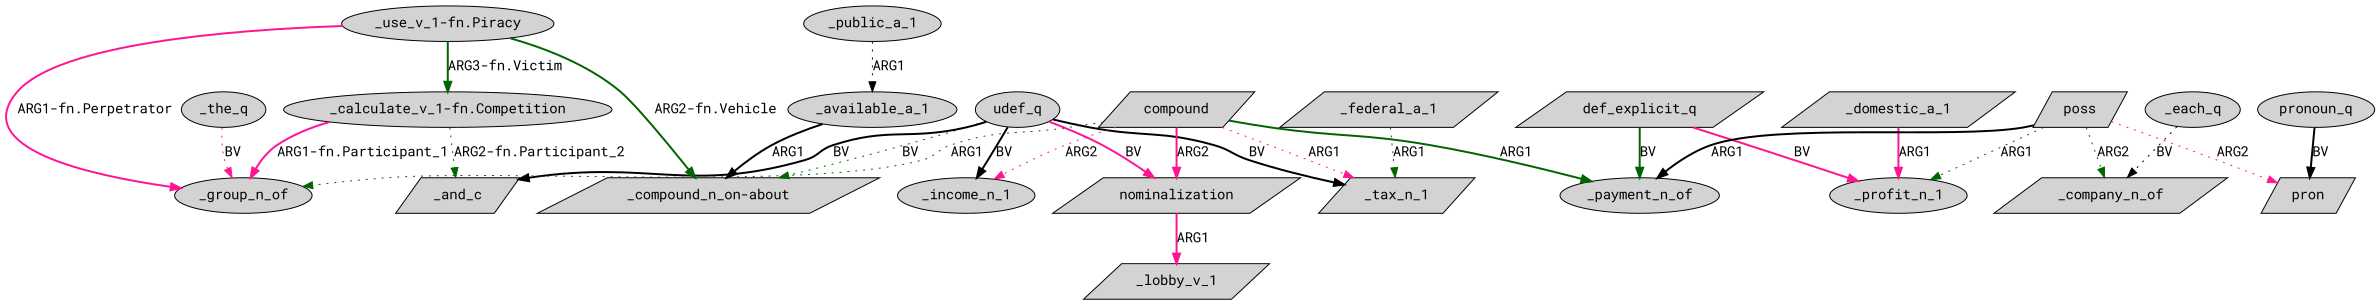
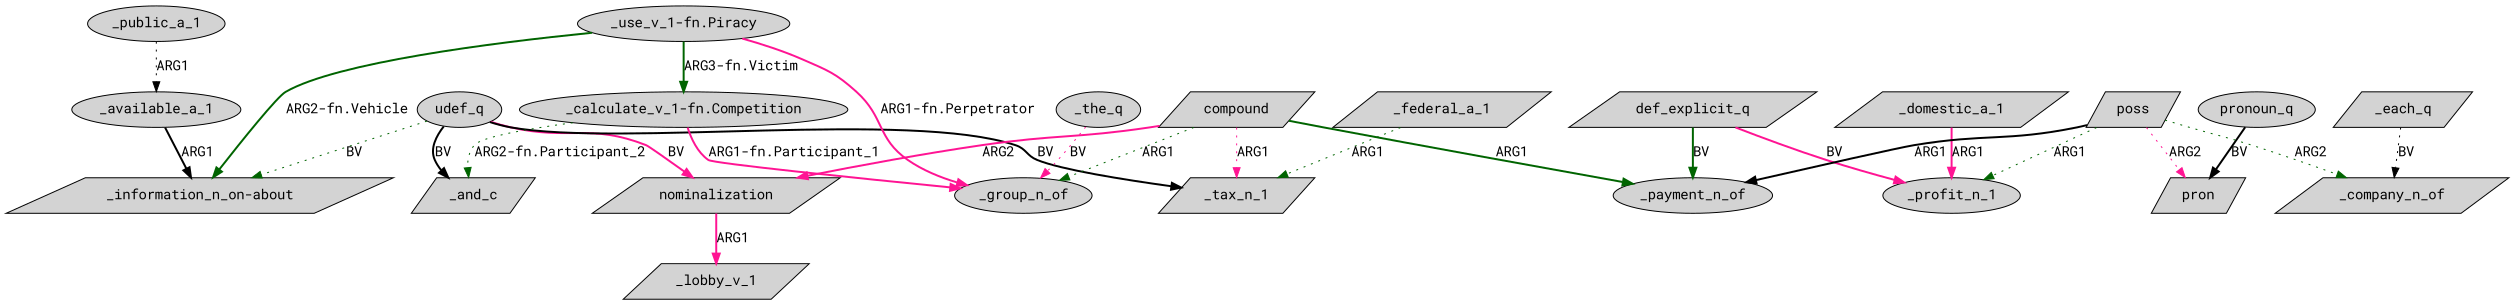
node "_each_q": shape ellipse -> parallelogram
node "_compound_n_on-about": label "_compound_n_on-about" -> "_information_n_on-about"
node "_income_n_1": removed
